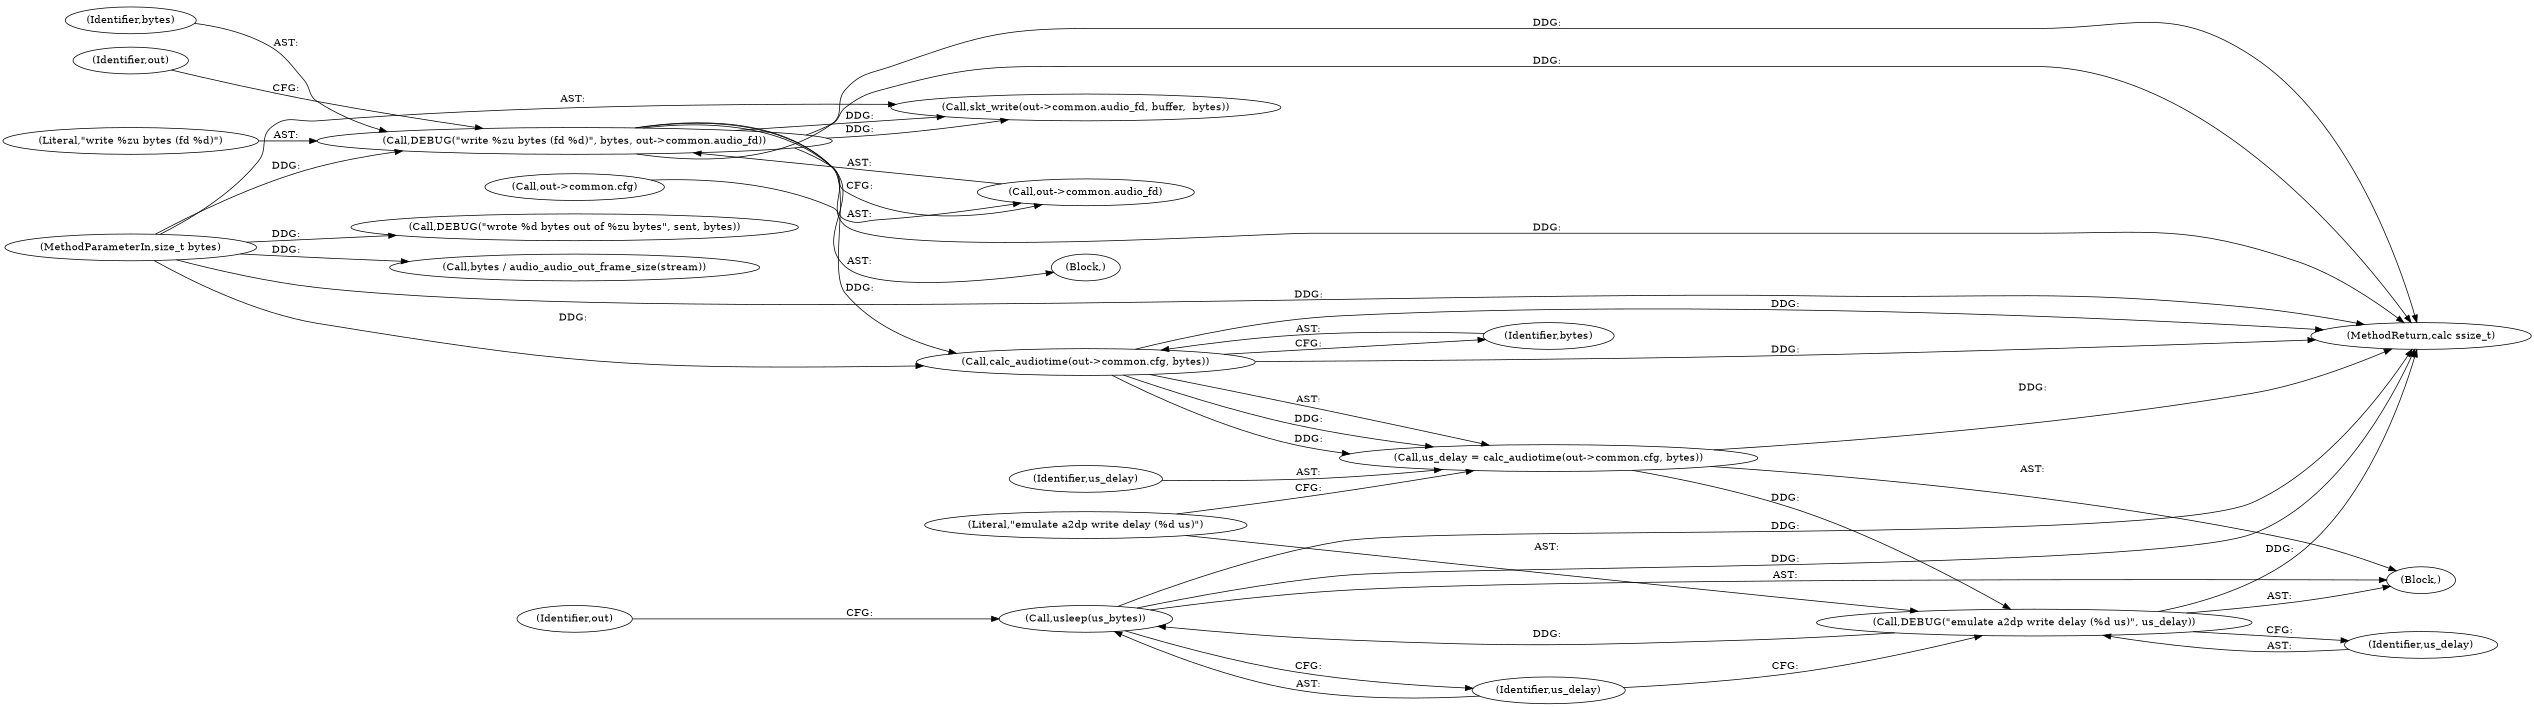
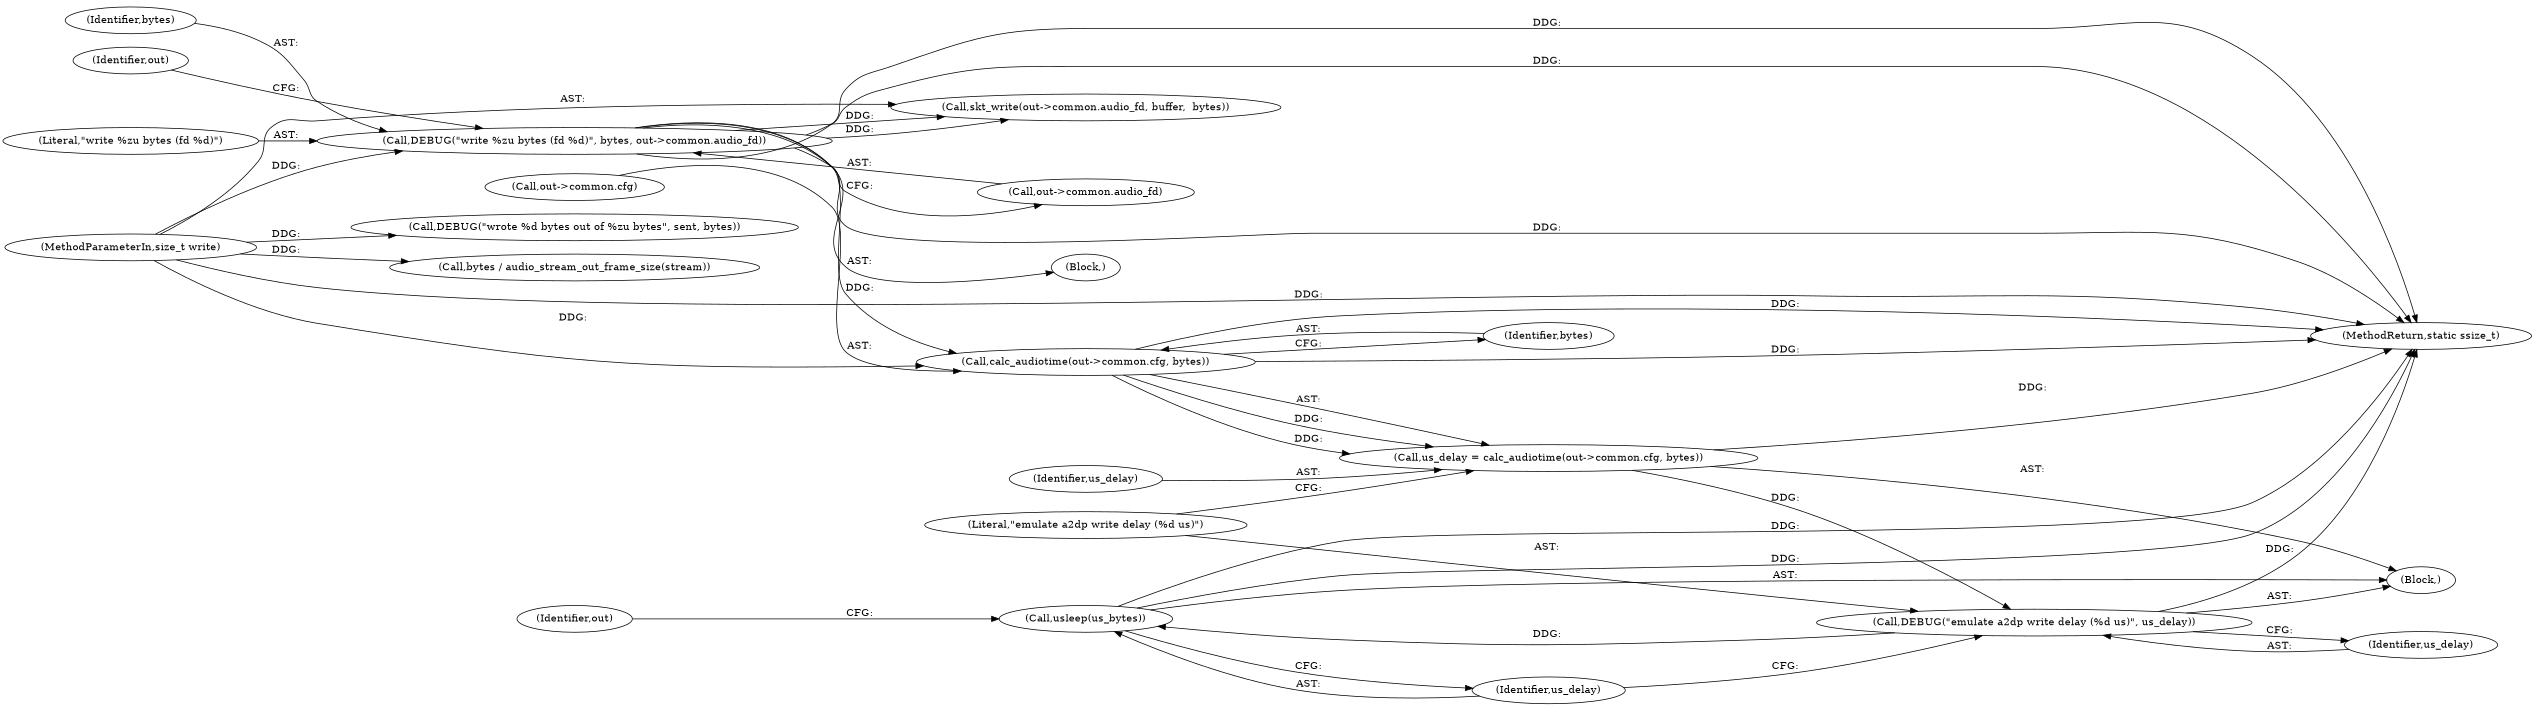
edge "(Call,out->common.cfg)" -> "(Call,out->common.audio_fd)": now "(Call,out->common.cfg)" -> "(Call,calc_audiotime(out->common.cfg, bytes))"
node "(MethodParameterIn,size_t bytes)": label "(MethodParameterIn,size_t bytes)" -> "(MethodParameterIn,size_t write)"
node "(Call,bytes / audio_audio_out_frame_size(stream))": label "(Call,bytes / audio_audio_out_frame_size(stream))" -> "(Call,bytes / audio_stream_out_frame_size(stream))"
node "(MethodReturn,calc ssize_t)": label "(MethodReturn,calc ssize_t)" -> "(MethodReturn,static ssize_t)"
